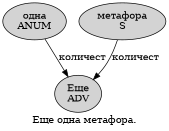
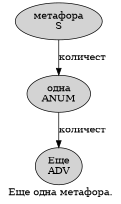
edge "метафора S" -> "Еще ADV": now "метафора S" -> "одна ANUM"
